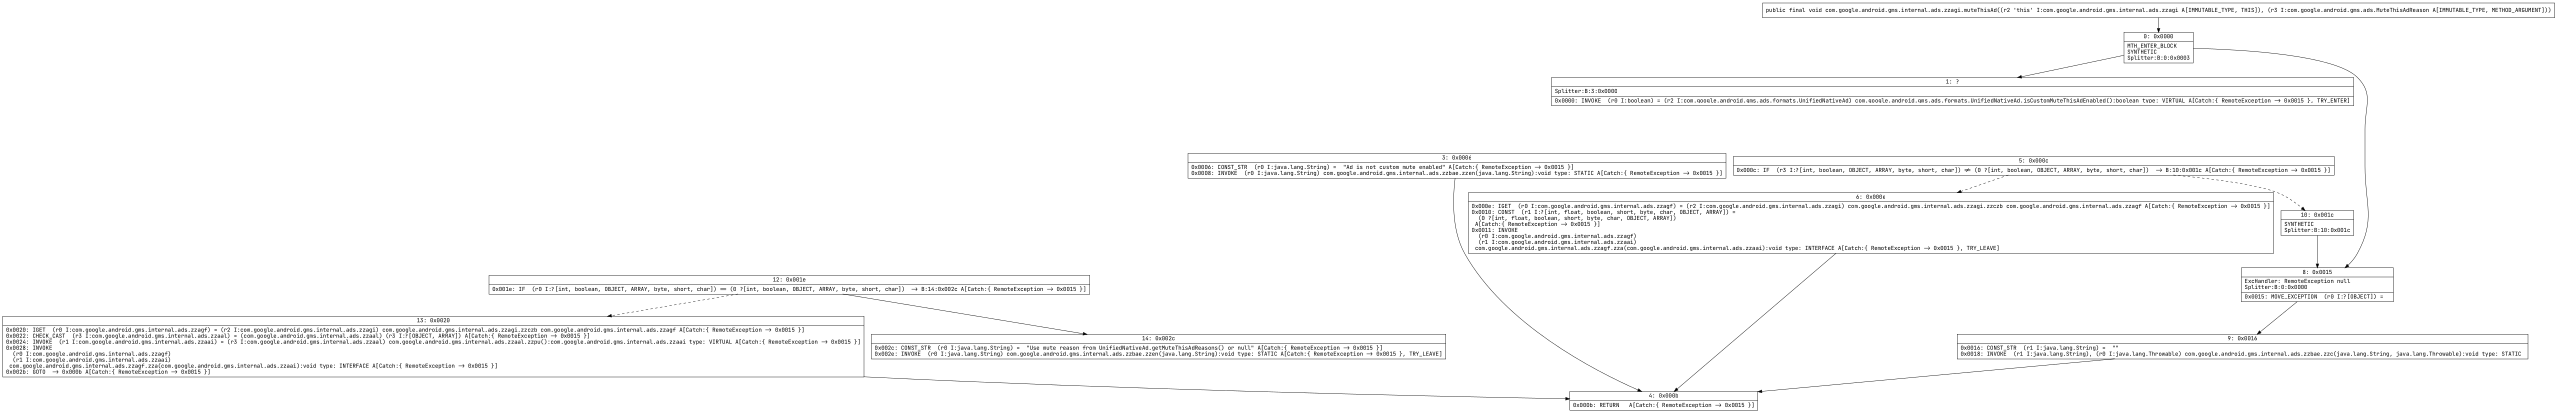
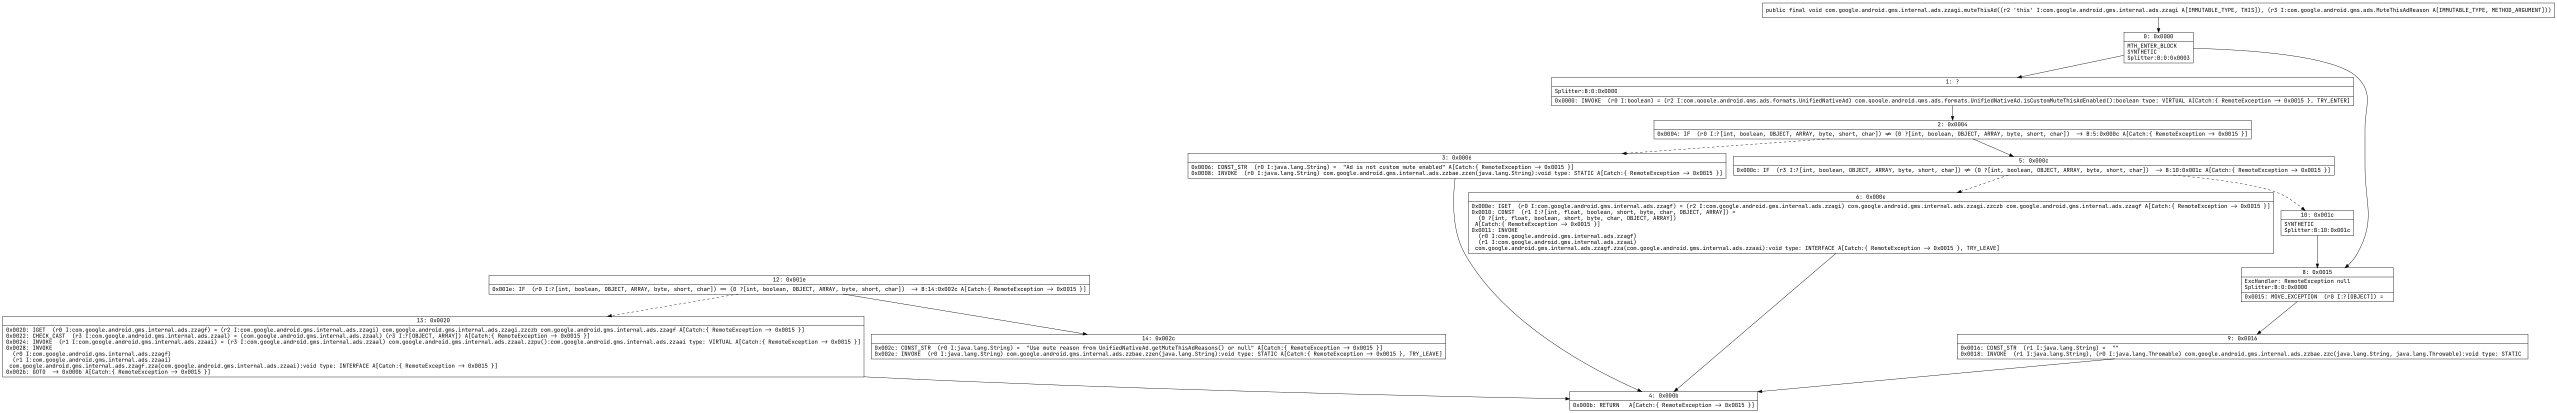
node "1: ?": text "Splitter:B:3:0x0000" -> "Splitter:B:0:0x0000"
node "2: 0x0004": added
